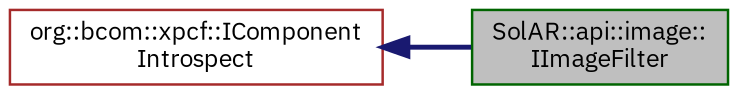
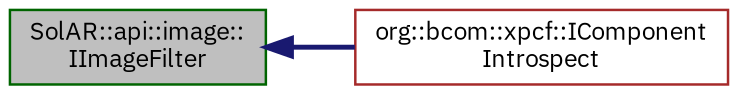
edge "SolAR::api::image:: IImageFilter" -> "org::bcom::xpcf::IComponent Introspect": reversed
